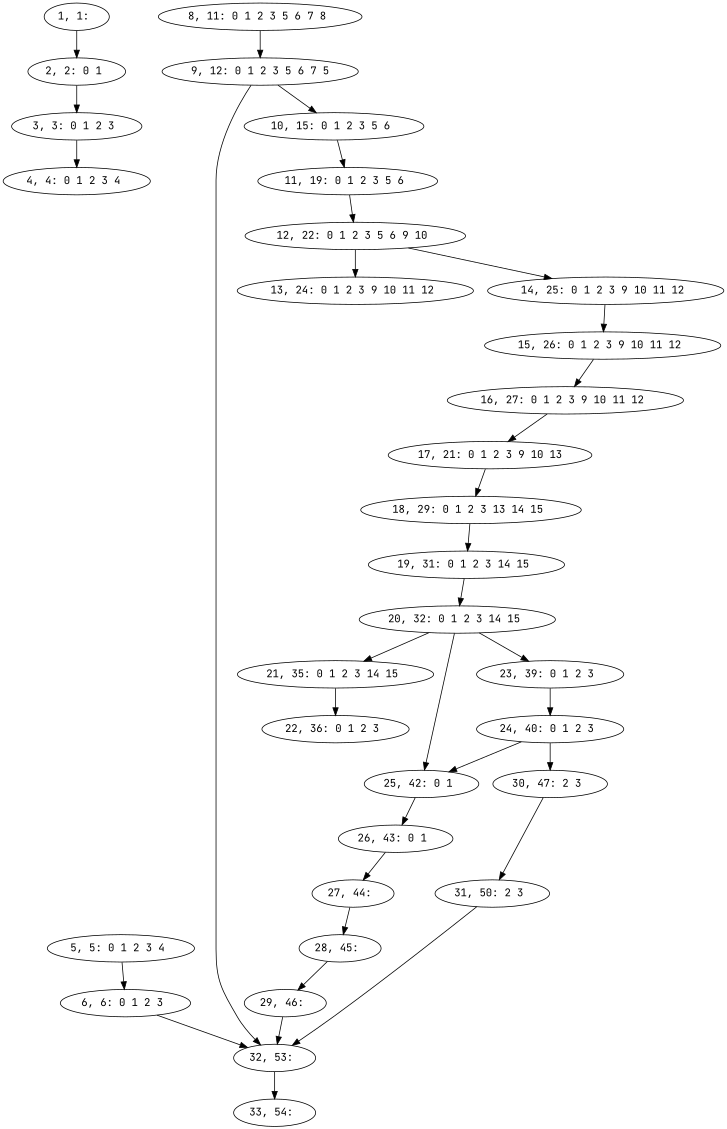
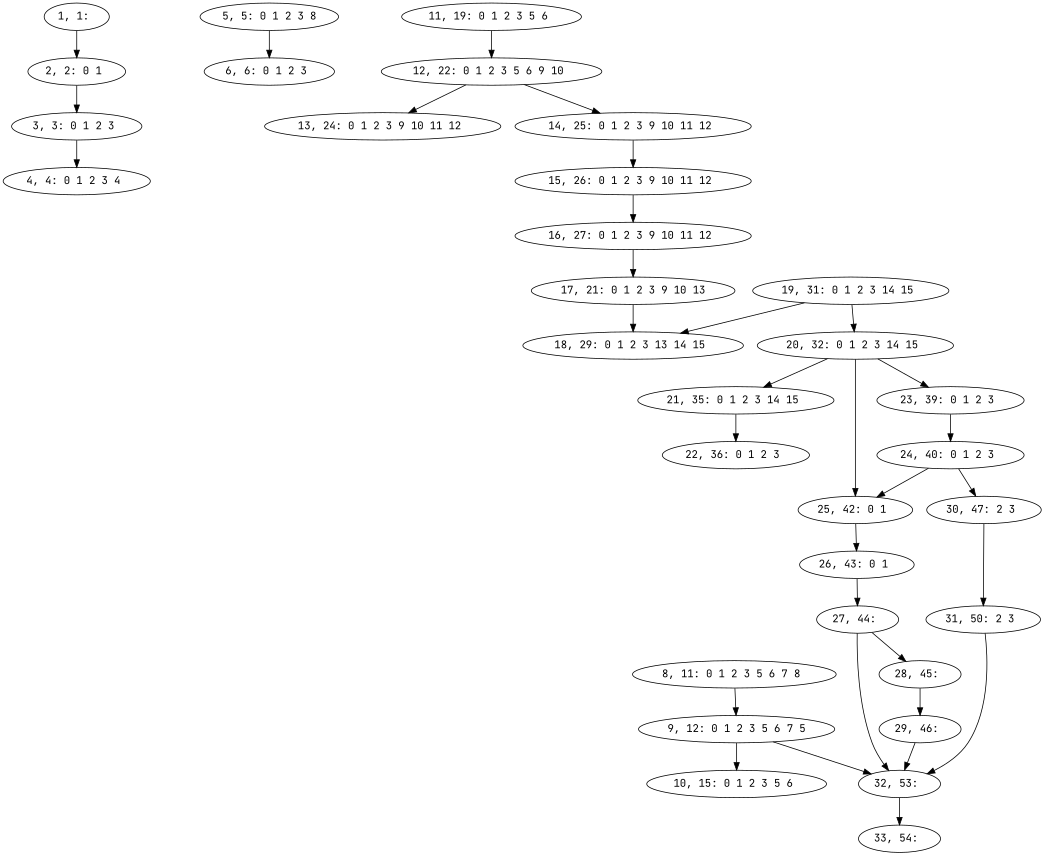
edge "10, 15: 0 1 2 3 5 6" -> "11, 19: 0 1 2 3 5 6": removed
edge "18, 29: 0 1 2 3 13 14 15" -> "19, 31: 0 1 2 3 14 15": reversed
node "5, 5: 0 1 2 3 4": label "5, 5: 0 1 2 3 4" -> "5, 5: 0 1 2 3 8"
edge "6, 6: 0 1 2 3" -> "32, 53:": now "27, 44:" -> "32, 53:"
